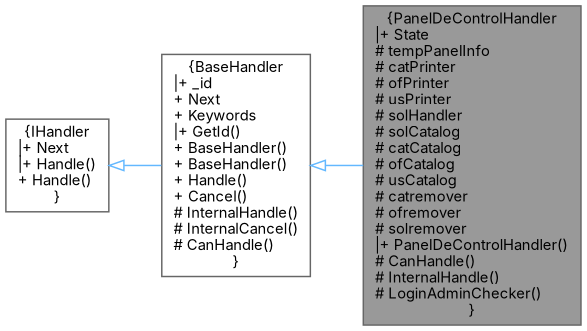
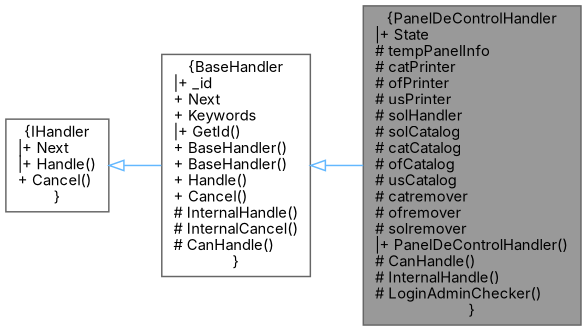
node "{IHandler |+ Next |+ Handle() + Handle() }": label "{IHandler |+ Next |+ Handle() + Handle() }" -> "{IHandler |+ Next |+ Handle() + Cancel() }"
